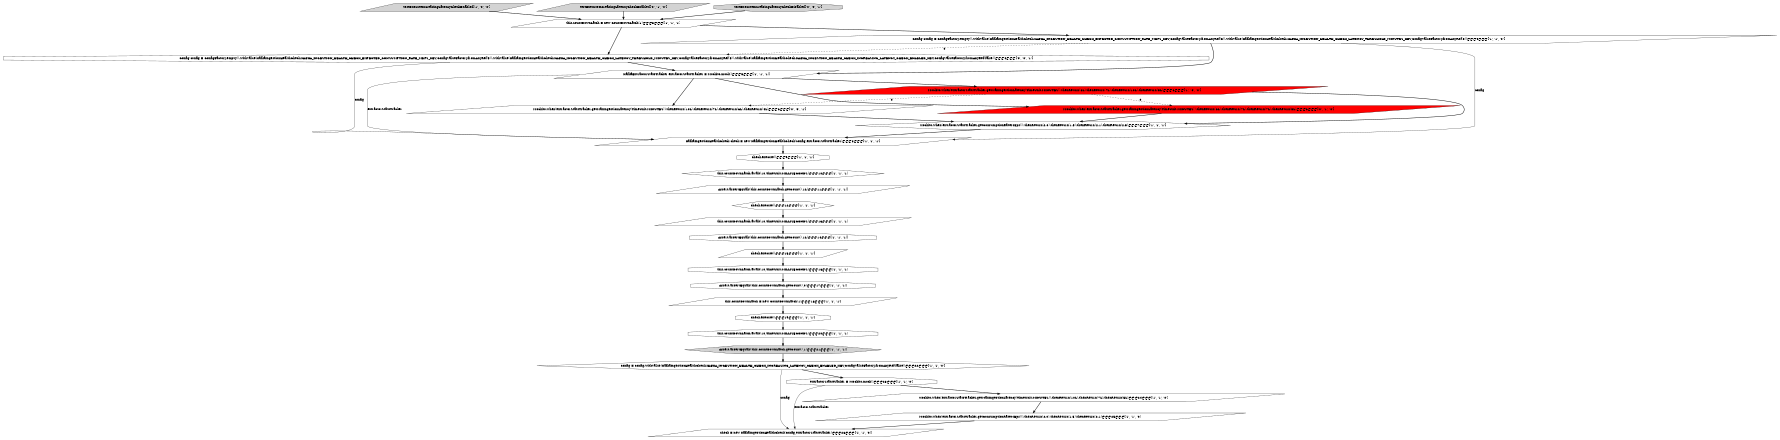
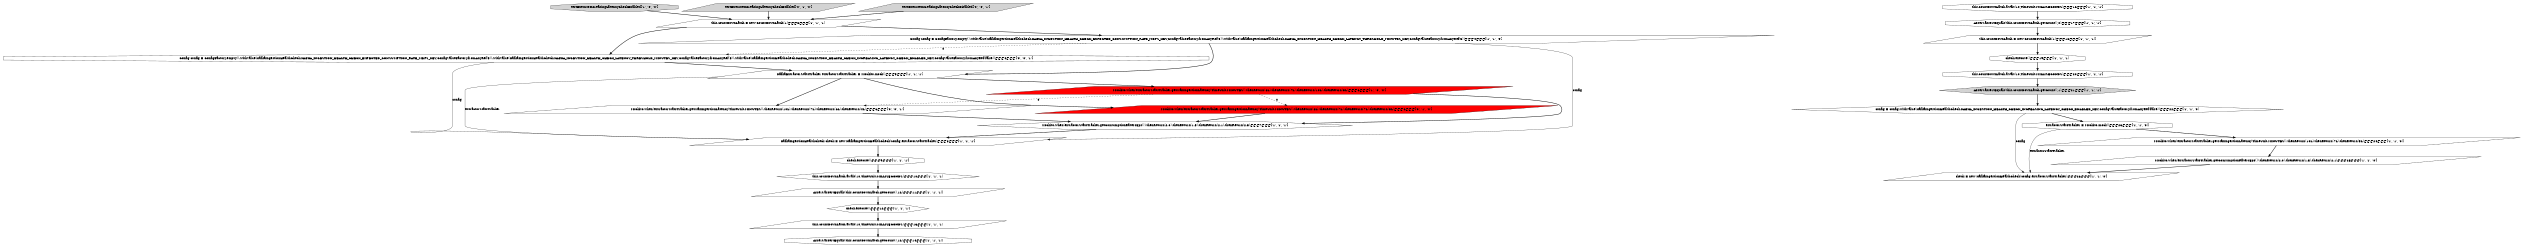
node "testExecuteIncreasingLatencyCheckEnabled['1', '0', '0']": shape parallelogram -> octagon
node "testExecuteIncreasingLatencyCheckDisabled['0', '0', '1']": shape octagon -> parallelogram
node "check.execute()@@@15@@@['1', '1', '1']": removed
